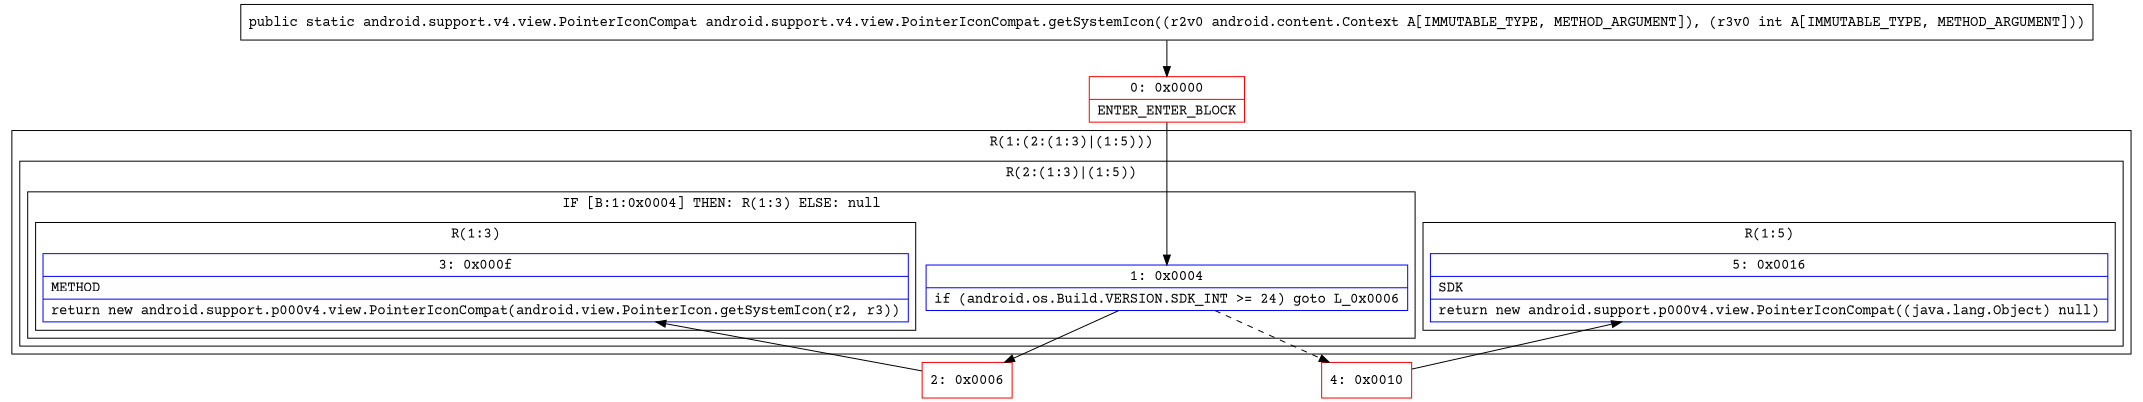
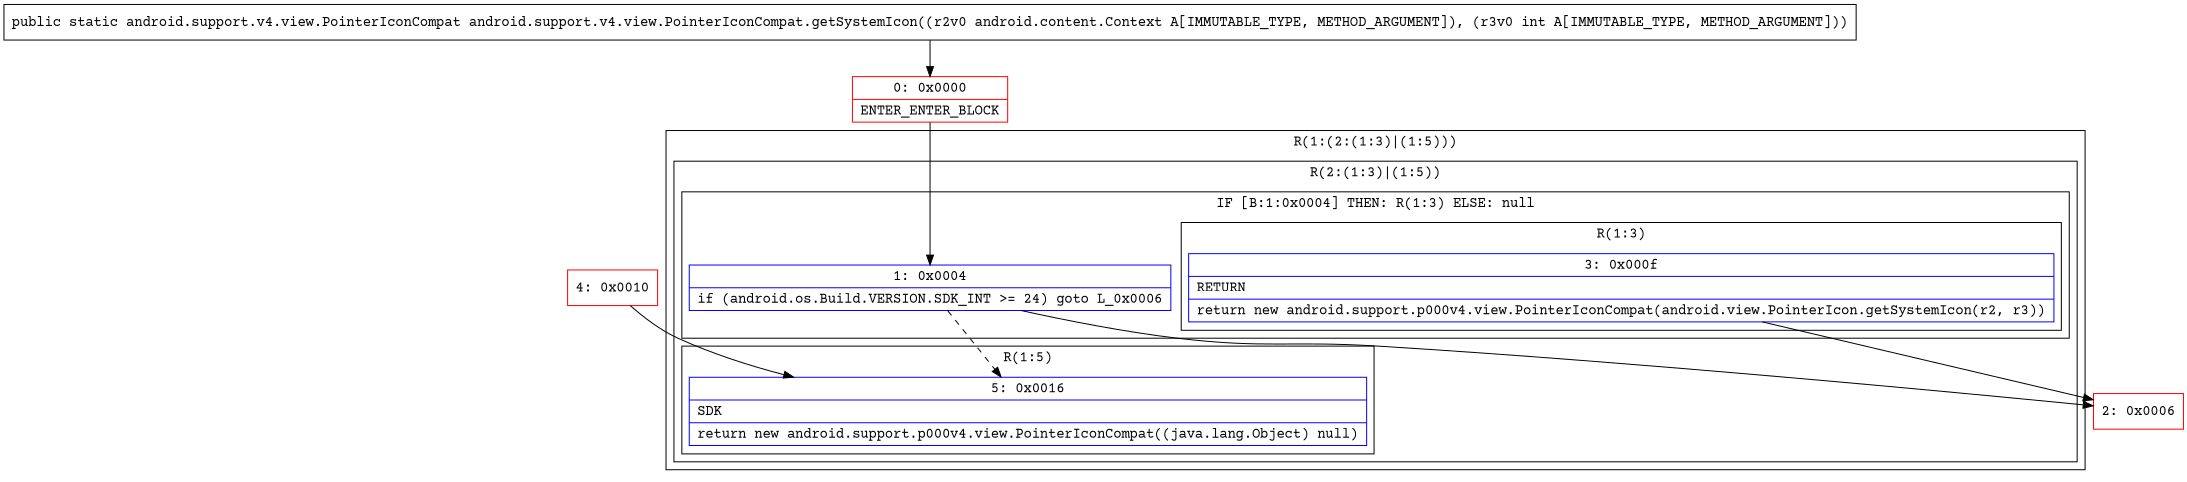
node "3: 0x000f": text "METHOD" -> "RETURN"
edge "1: 0x0004" -> "4: 0x0010": now "1: 0x0004" -> "5: 0x0016"
edge "2: 0x0006" -> "3: 0x000f": reversed
